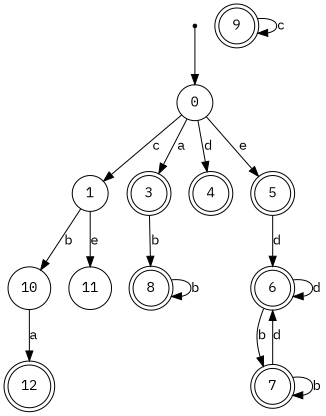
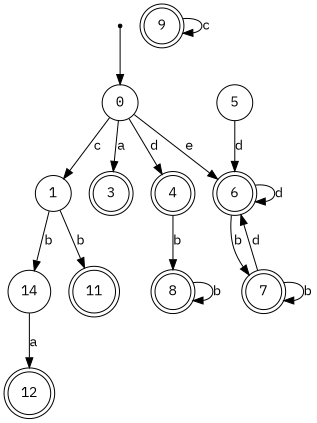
edge "0" -> "5": now "0" -> "6"
node "5": shape doublecircle -> circle
edge "3" -> "8": now "4" -> "8"
edge "1" -> "11": label "e" -> "b"
node "10": label "10" -> "14"
node "11": shape circle -> doublecircle
